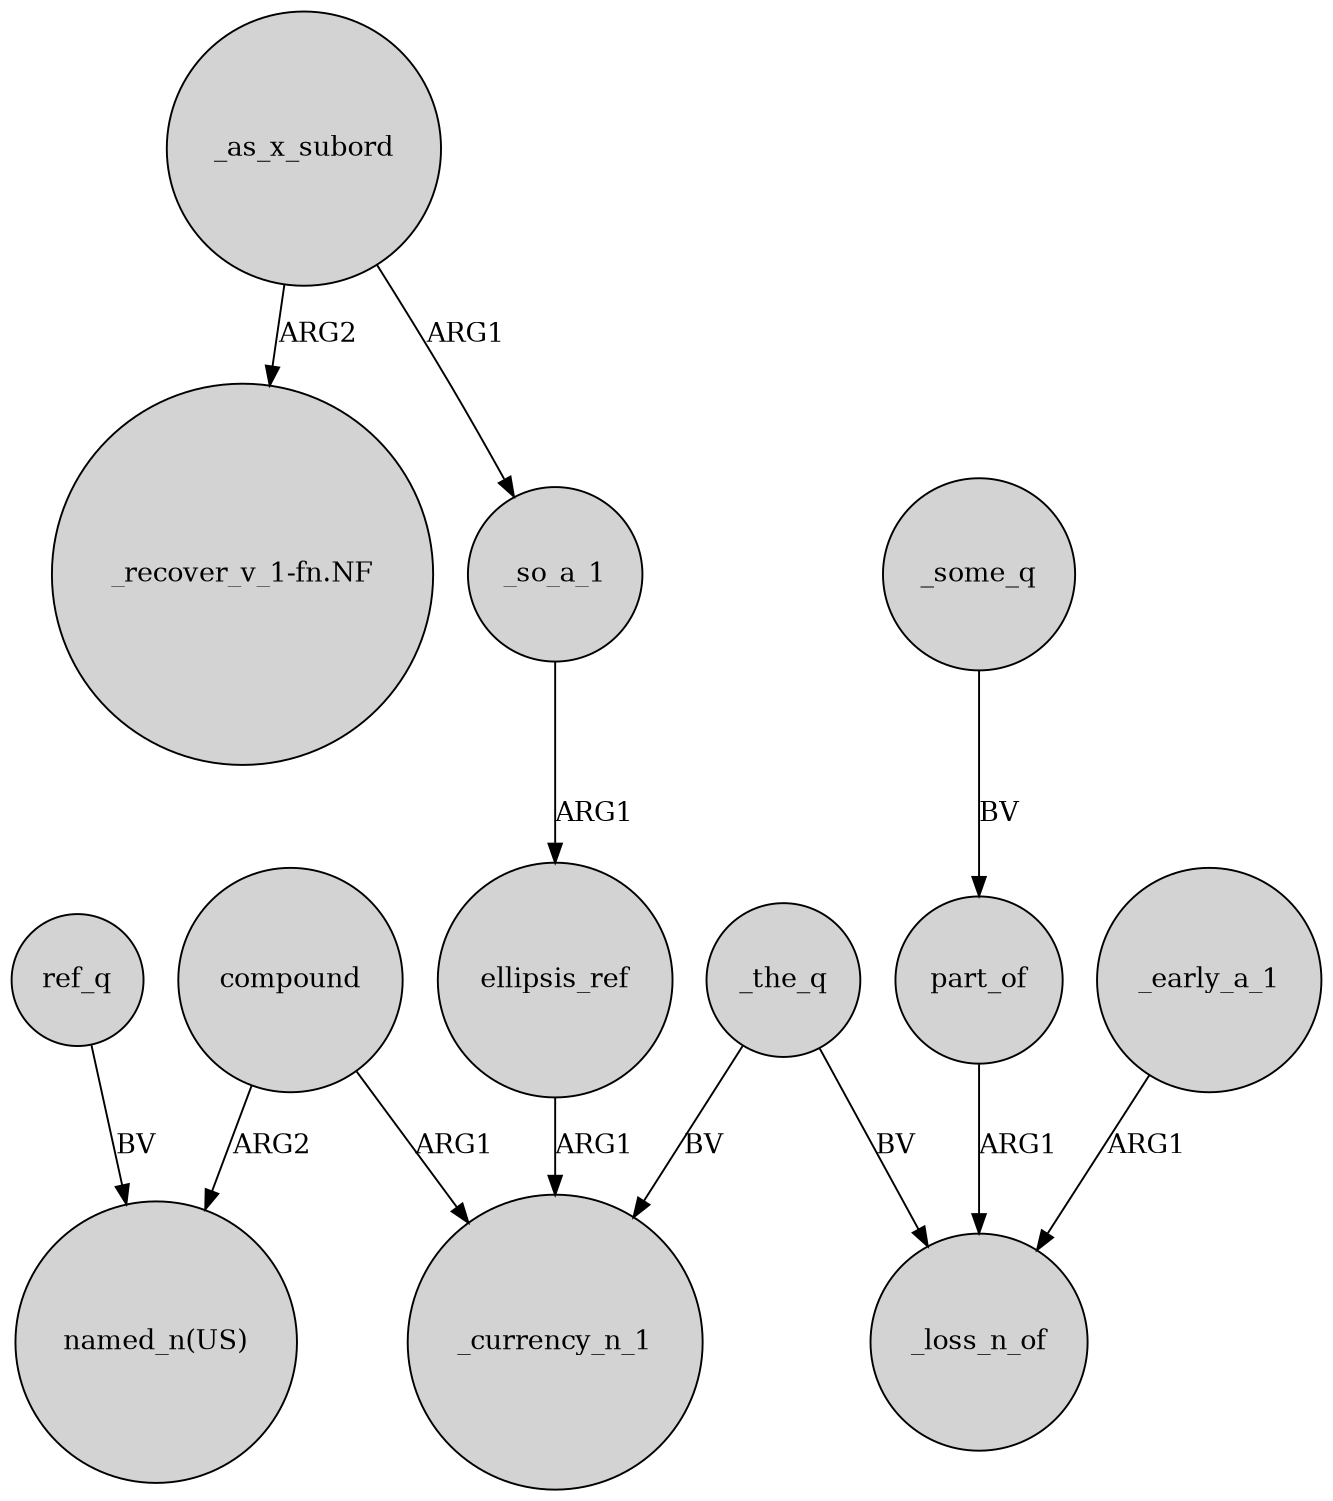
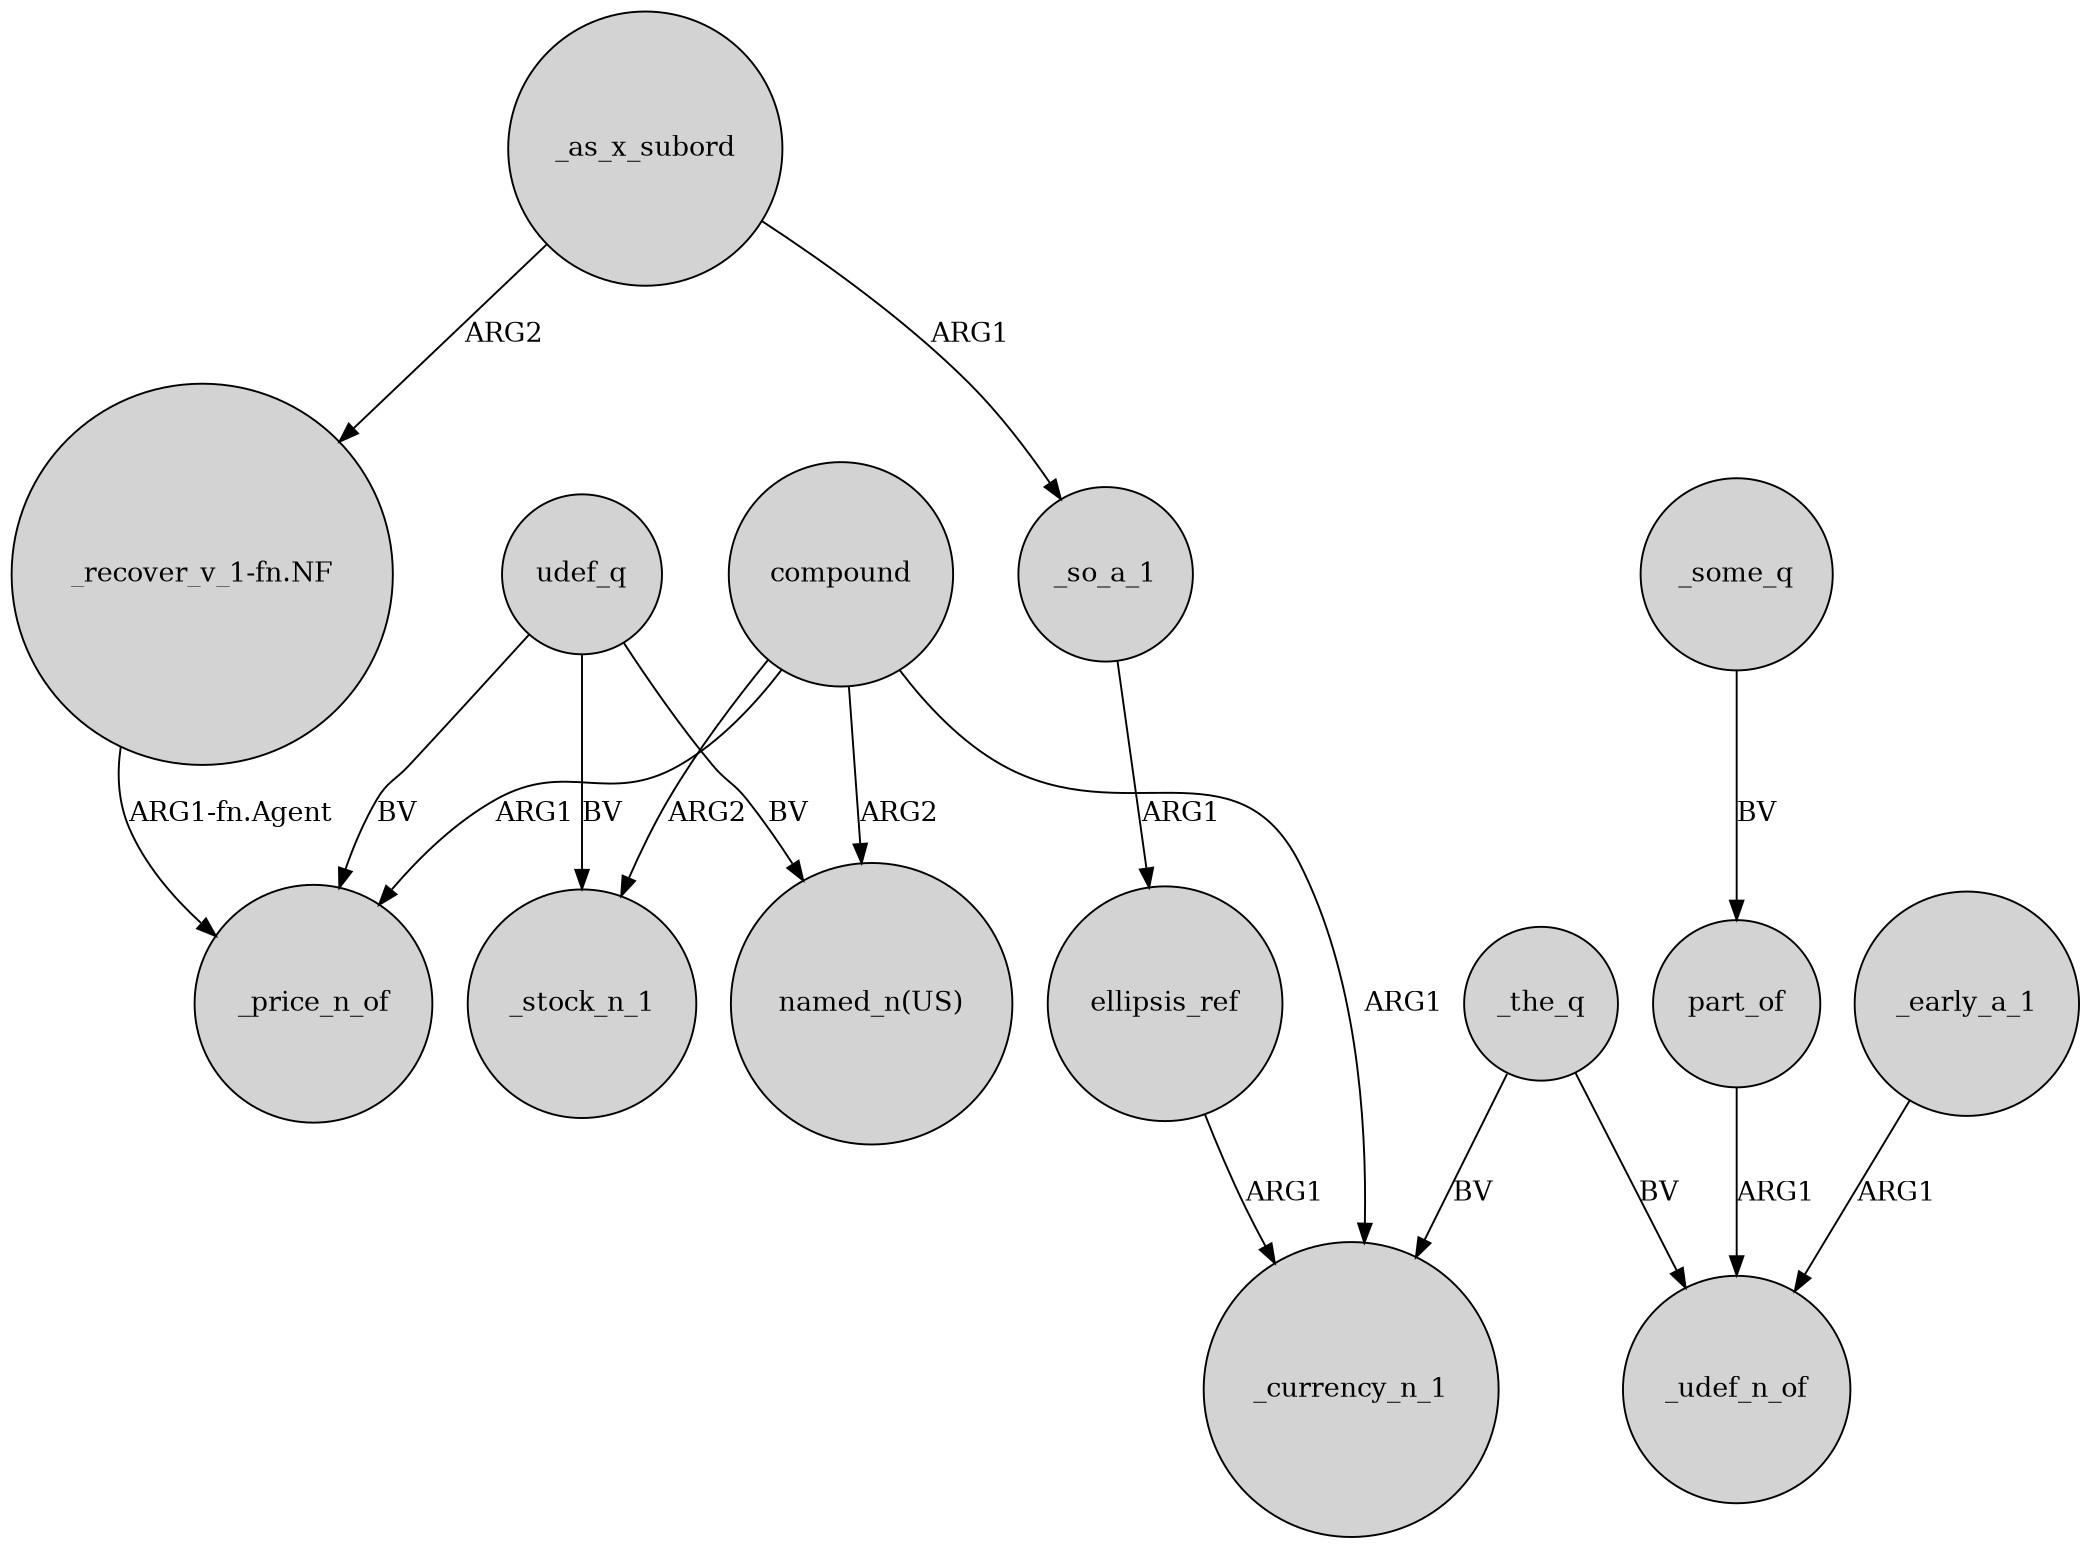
node "ref_q": label "ref_q" -> "udef_q"
node "_price_n_of": added
node "_stock_n_1": added
node "_loss_n_of": label "_loss_n_of" -> "_udef_n_of"
